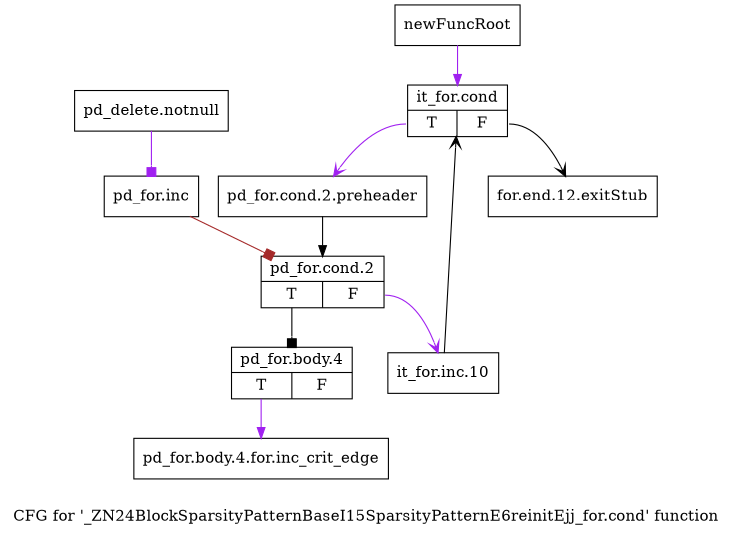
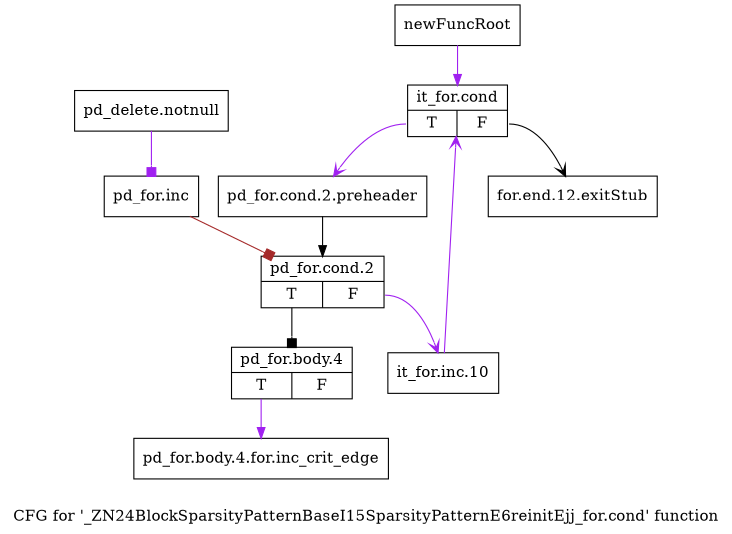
edge "it_for.inc.10" -> "it_for.cond": color black -> purple
